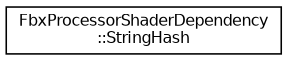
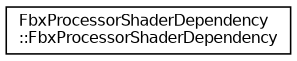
node "FbxProcessorShaderDependency ::StringHash": label "FbxProcessorShaderDependency ::StringHash" -> "FbxProcessorShaderDependency ::FbxProcessorShaderDependency"
